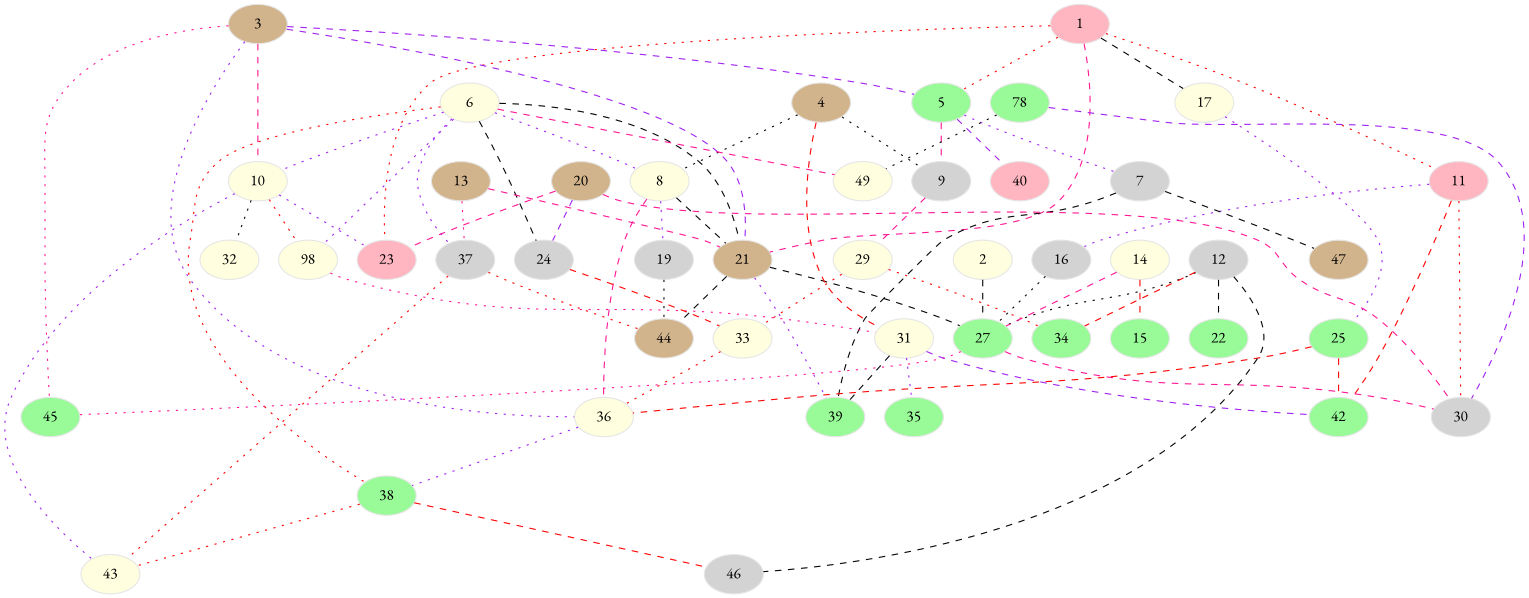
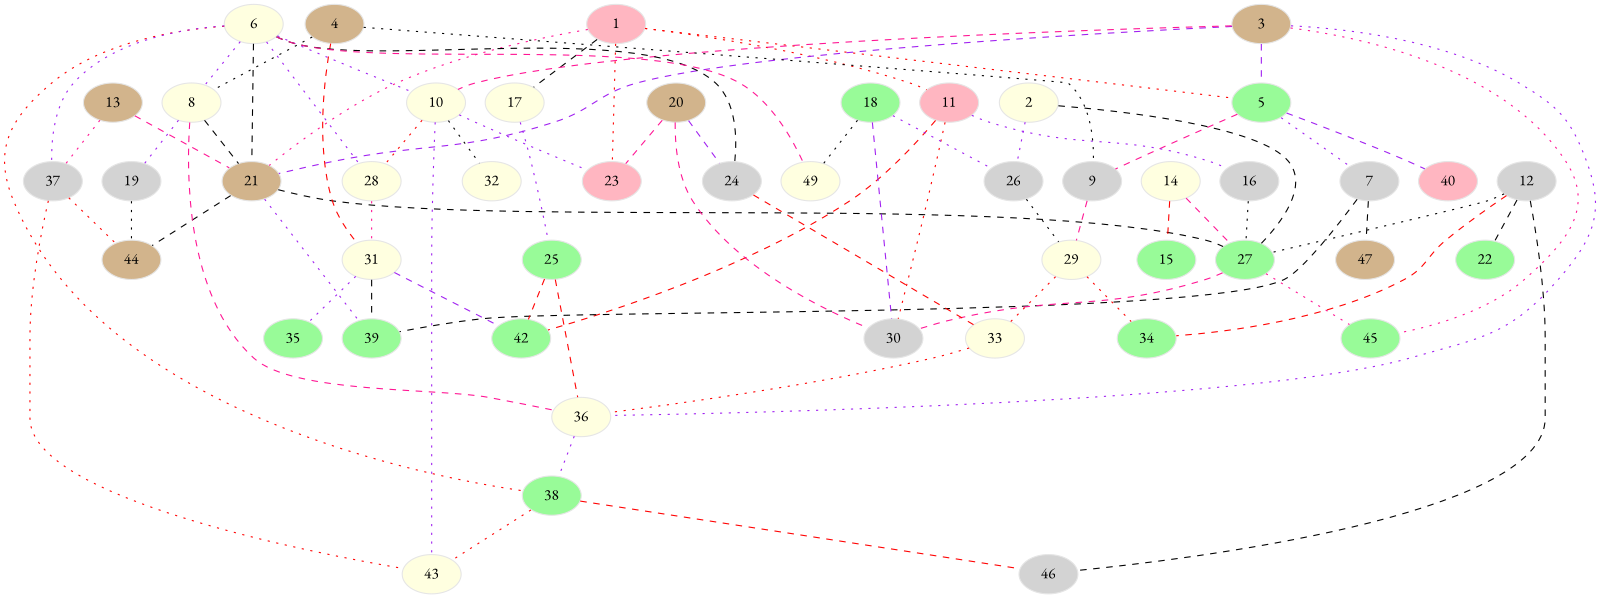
node "78": label "78" -> "18"
node "26": added
edge "1" -- "21": style dashed -> dotted
node "98": label "98" -> "28"
